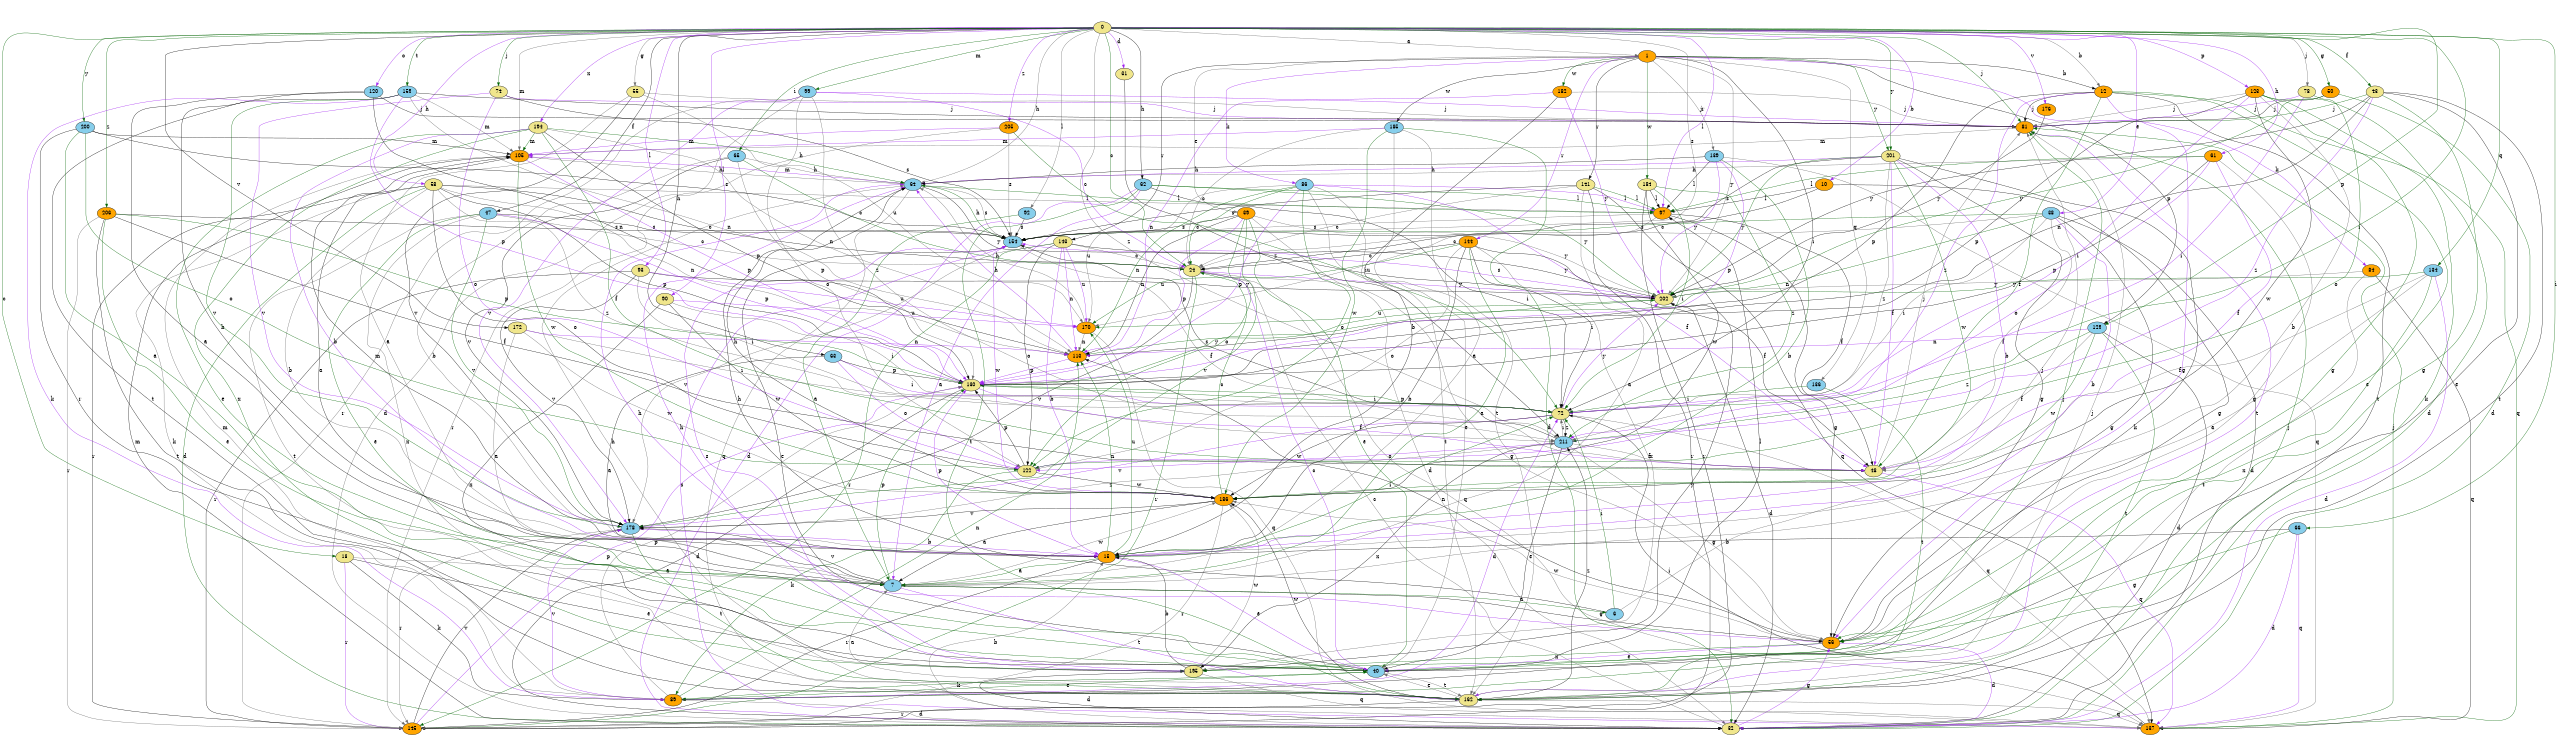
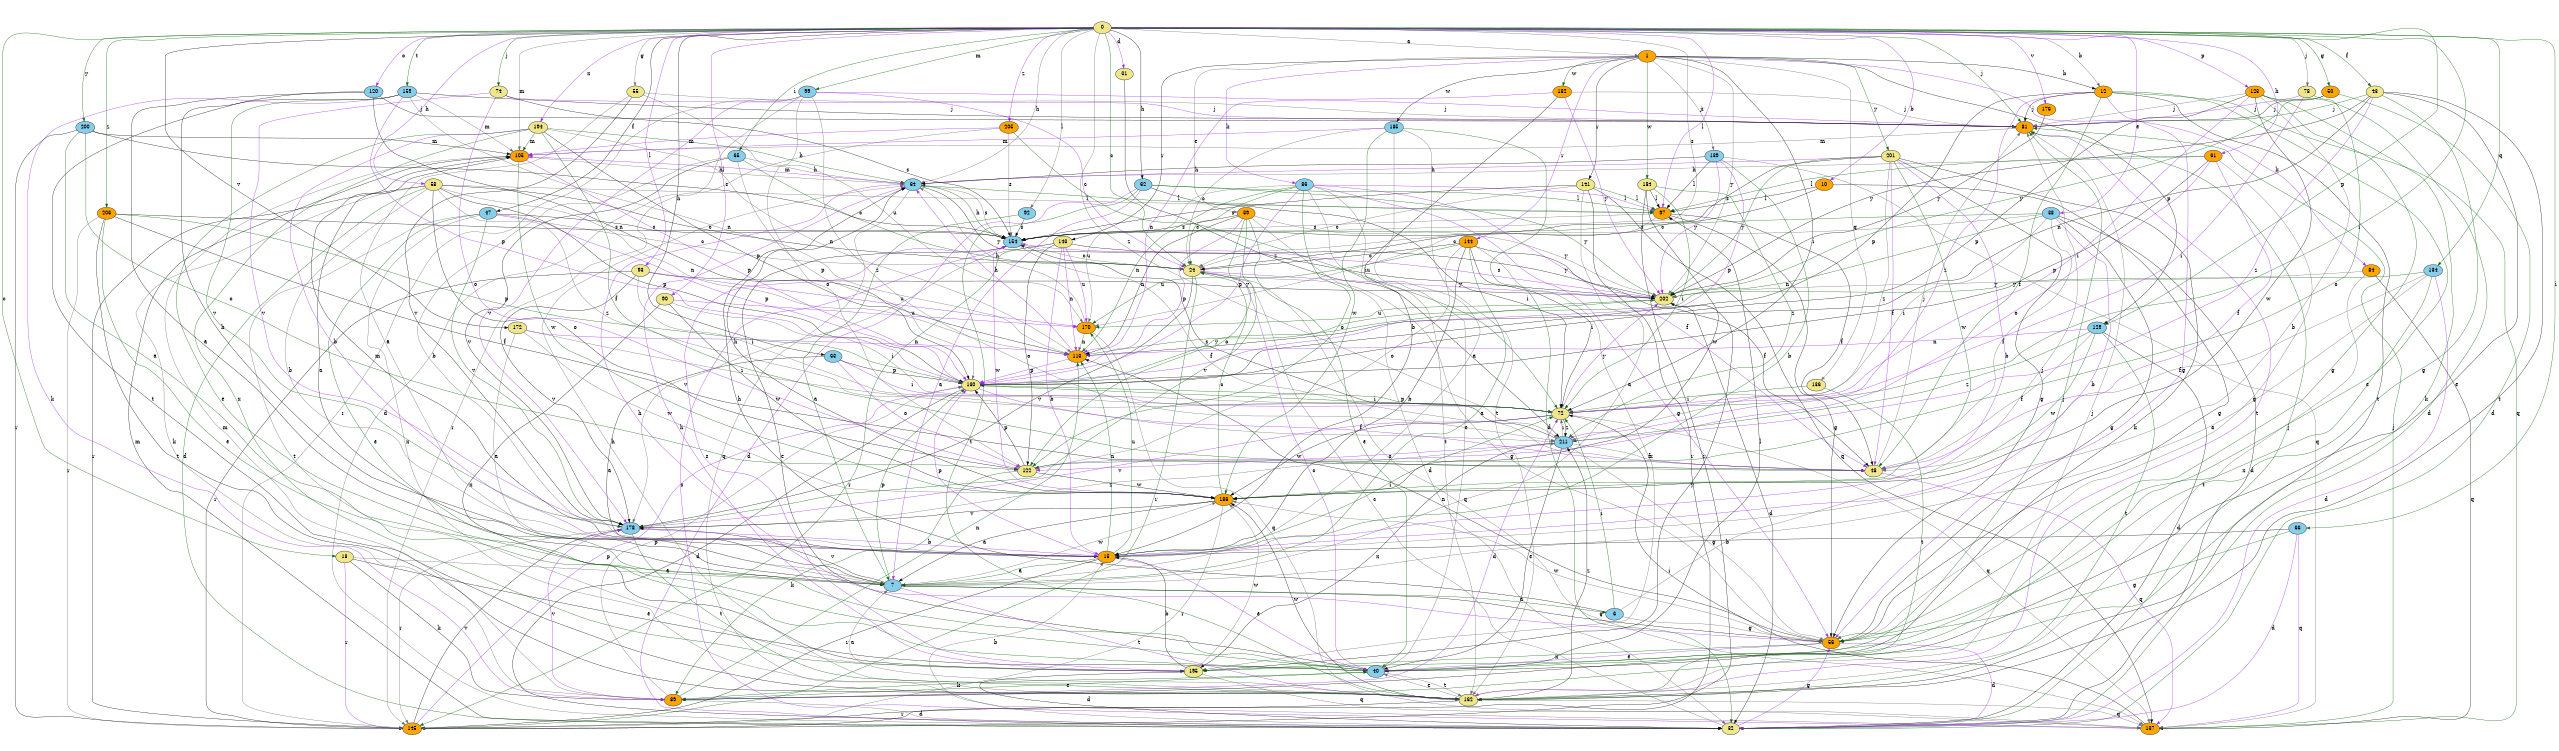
edge "0" -> "201": removed, label "y"
edge "143" -> "24": now "154" -> "24"
edge "86" -> "56": added, label "g"
node "136": fillcolor skyblue -> khaki
edge "200" -> "40": now "200" -> "145"
edge "6" -> "56": added, label "g"
